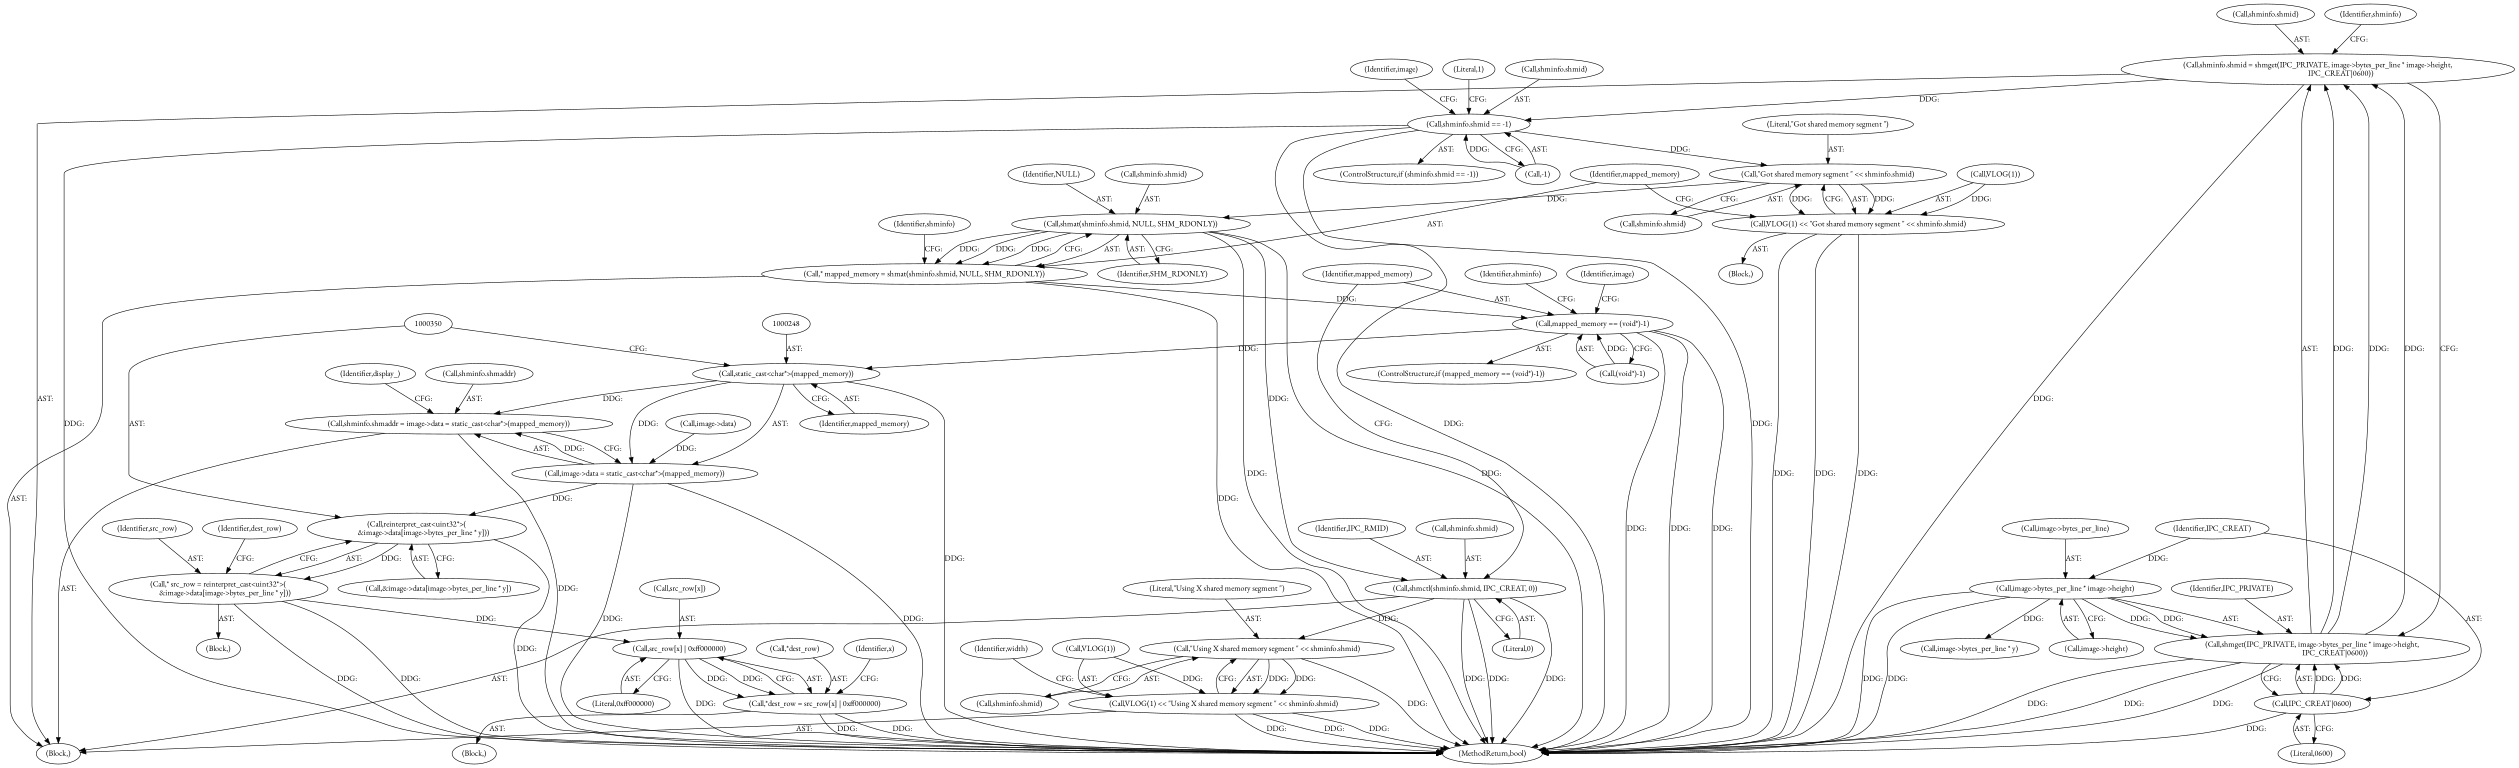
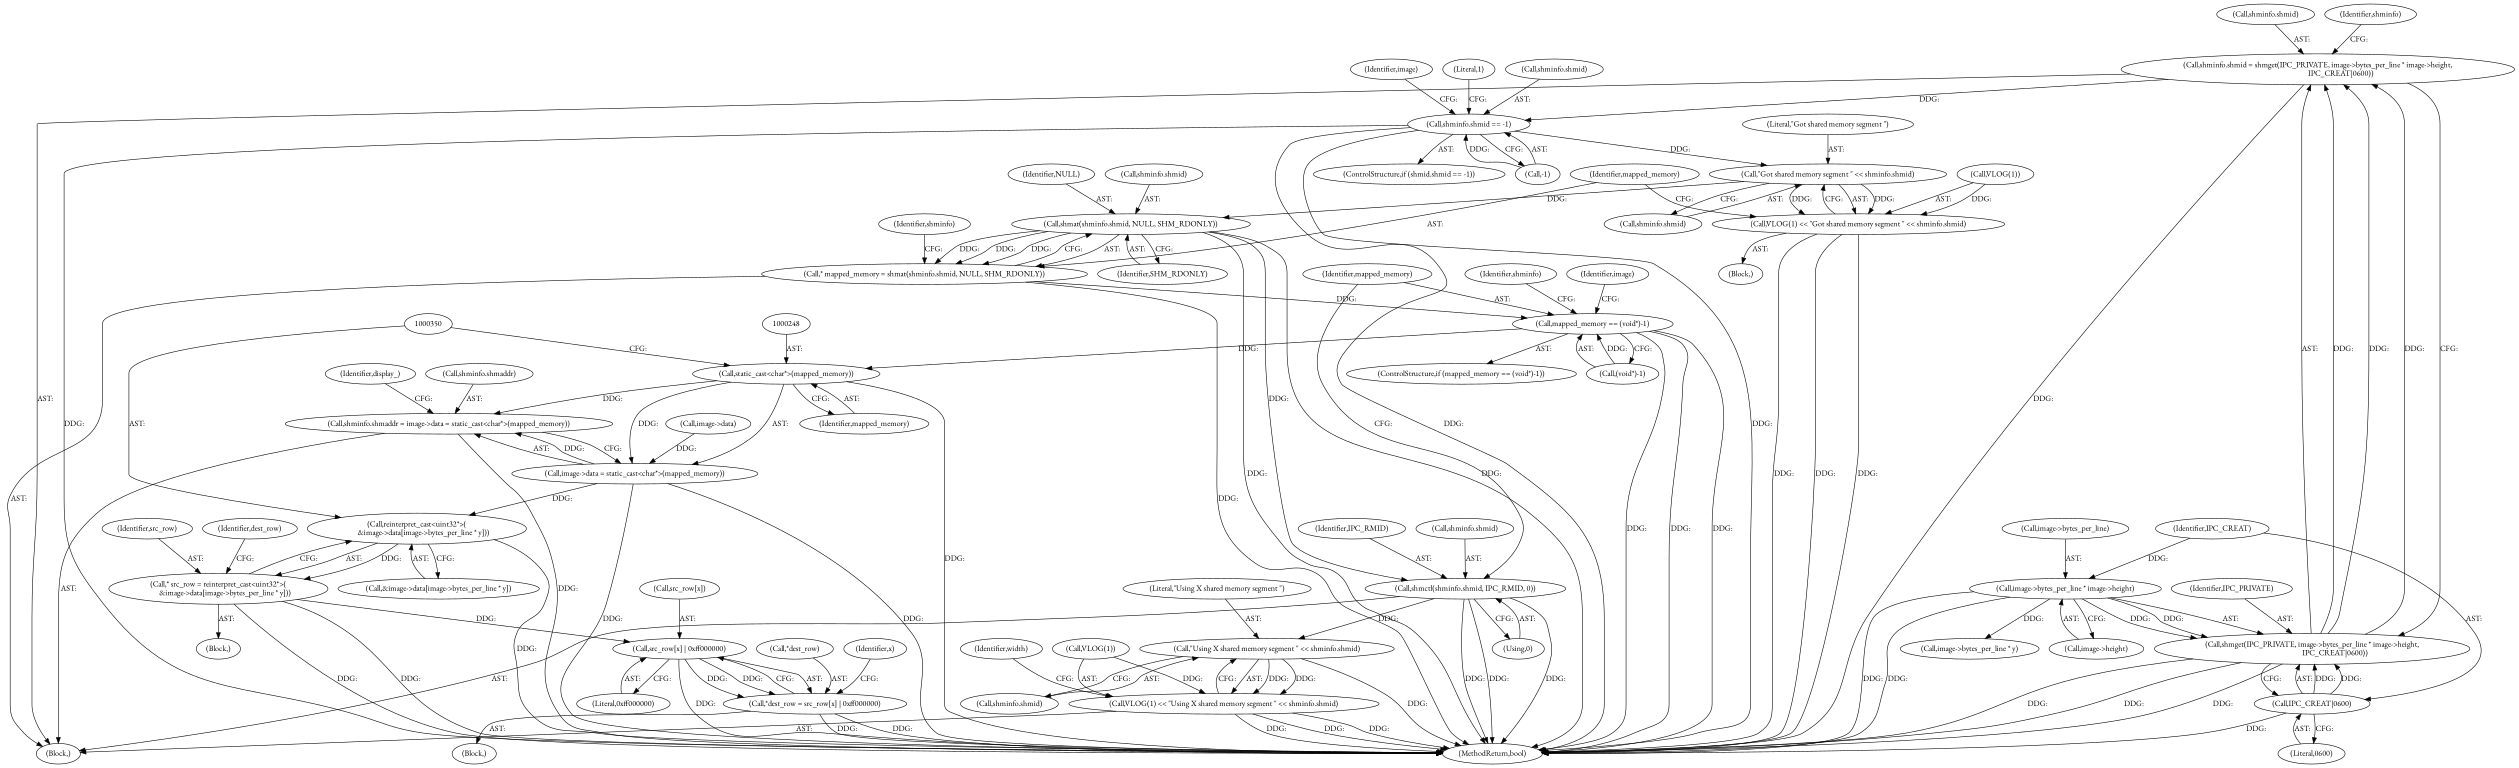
node "(ControlStructure,if (shminfo.shmid == -1))": label "(ControlStructure,if (shminfo.shmid == -1))" -> "(ControlStructure,if (shmid.shmid == -1))"
node "(Call,shmctl(shminfo.shmid, IPC_CREAT, 0))": label "(Call,shmctl(shminfo.shmid, IPC_CREAT, 0))" -> "(Call,shmctl(shminfo.shmid, IPC_RMID, 0))"
node "(Literal,0)": label "(Literal,0)" -> "(Using,0)"
